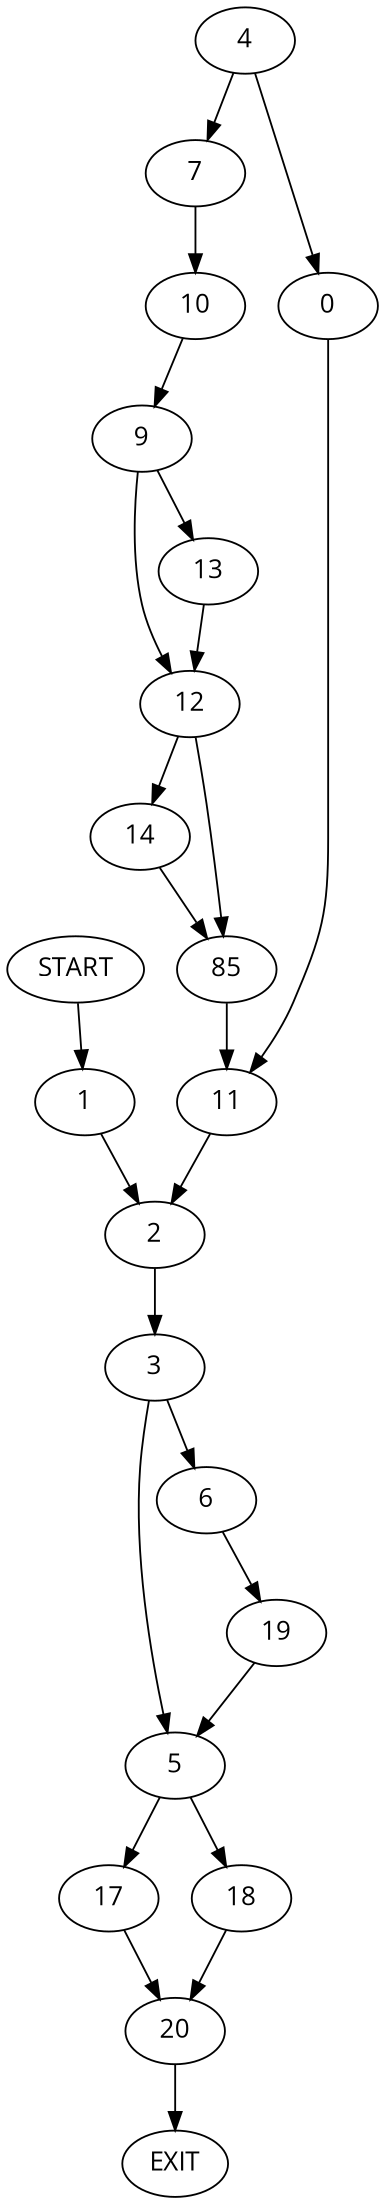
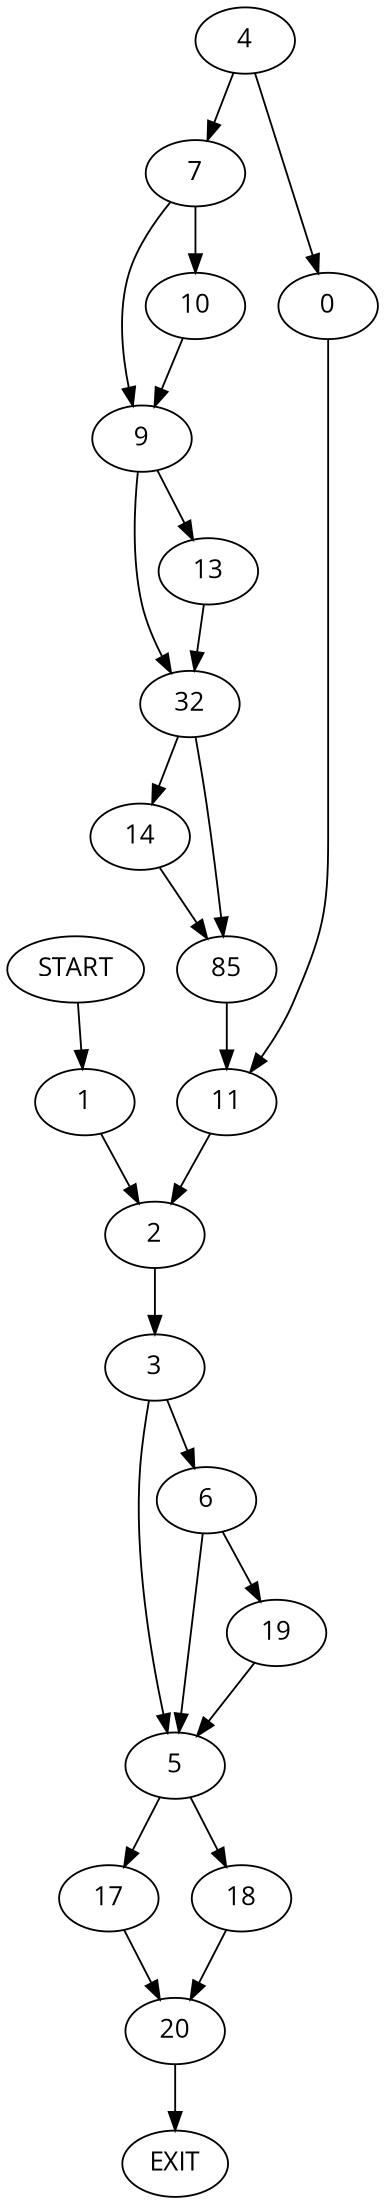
edge "7" -> "9": added
node "12": label "12" -> "32"
edge "6" -> "5": added
